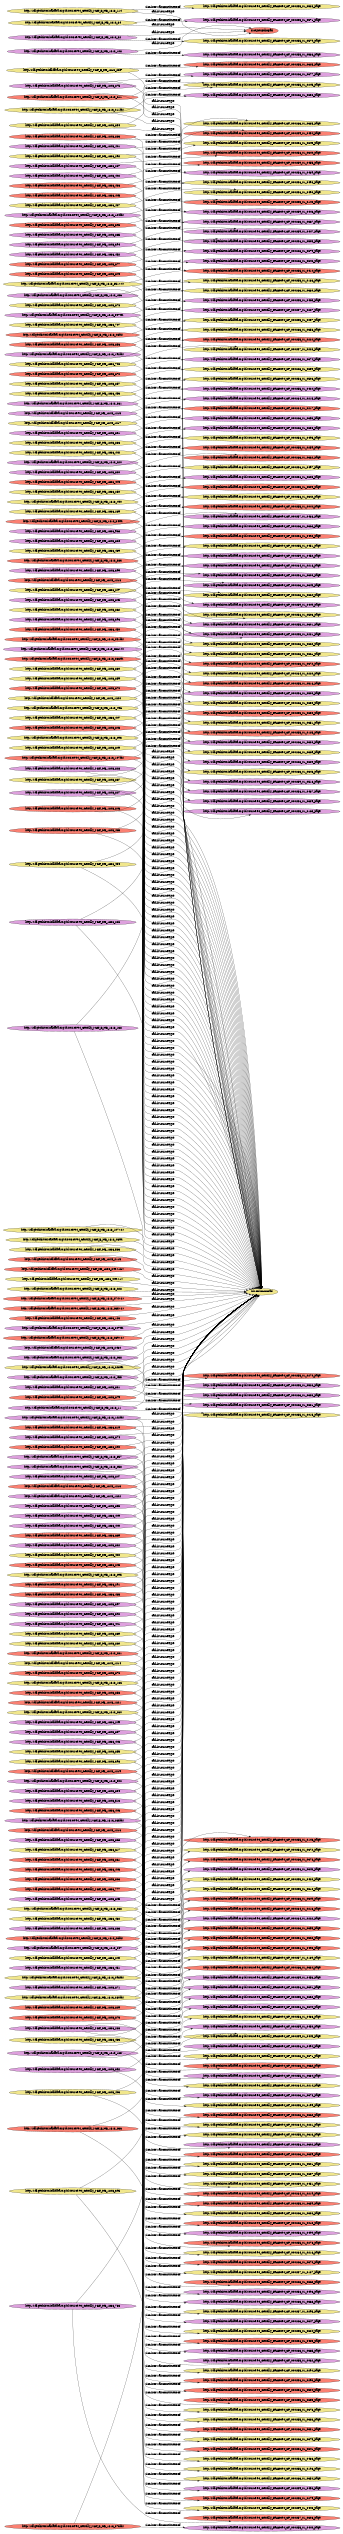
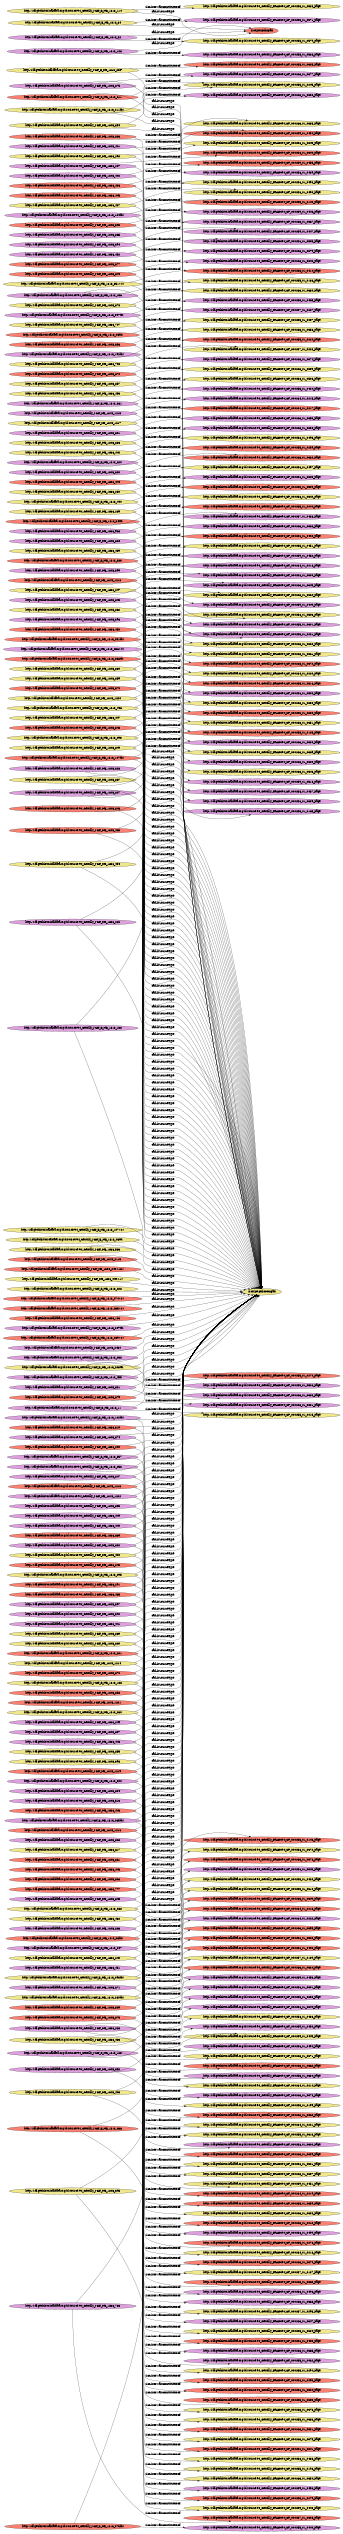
node "bis:FolioNonBati": label "bis:FolioNonBati" -> "srctype:FolioNonBati"
